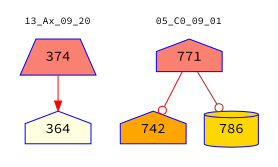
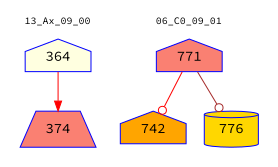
cluster "13_Ax_09_20": label "13_Ax_09_20" -> "13_Ax_09_00"
cluster "05_C0_09_01": label "05_C0_09_01" -> "06_C0_09_01"
edge "374" -> "364": reversed
node "786": label "786" -> "776"
